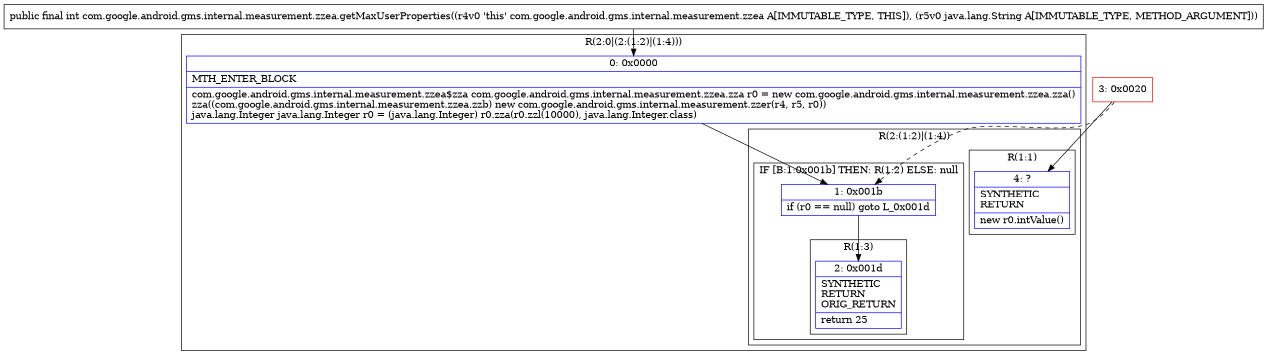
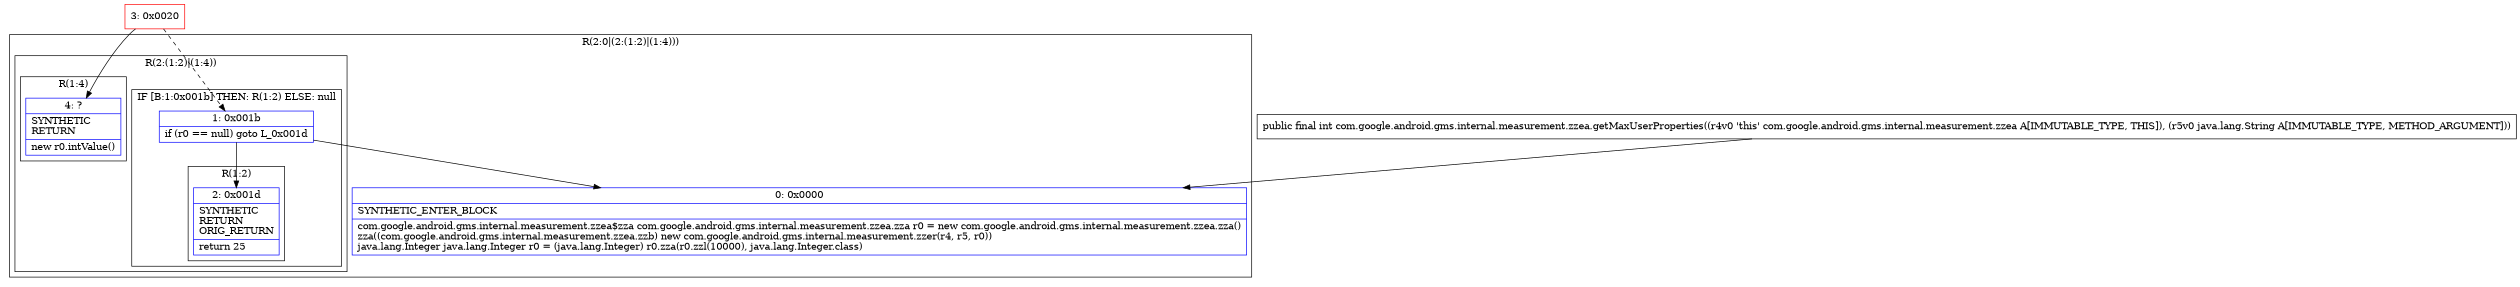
node "0: 0x0000": text "MTH_ENTER_BLOCK" -> "SYNTHETIC_ENTER_BLOCK"
edge "0: 0x0000" -> "1: 0x001b": reversed
cluster "R(1:1)": label "R(1:1)" -> "R(1:4)"
cluster "R(1:3)": label "R(1:3)" -> "R(1:2)"
